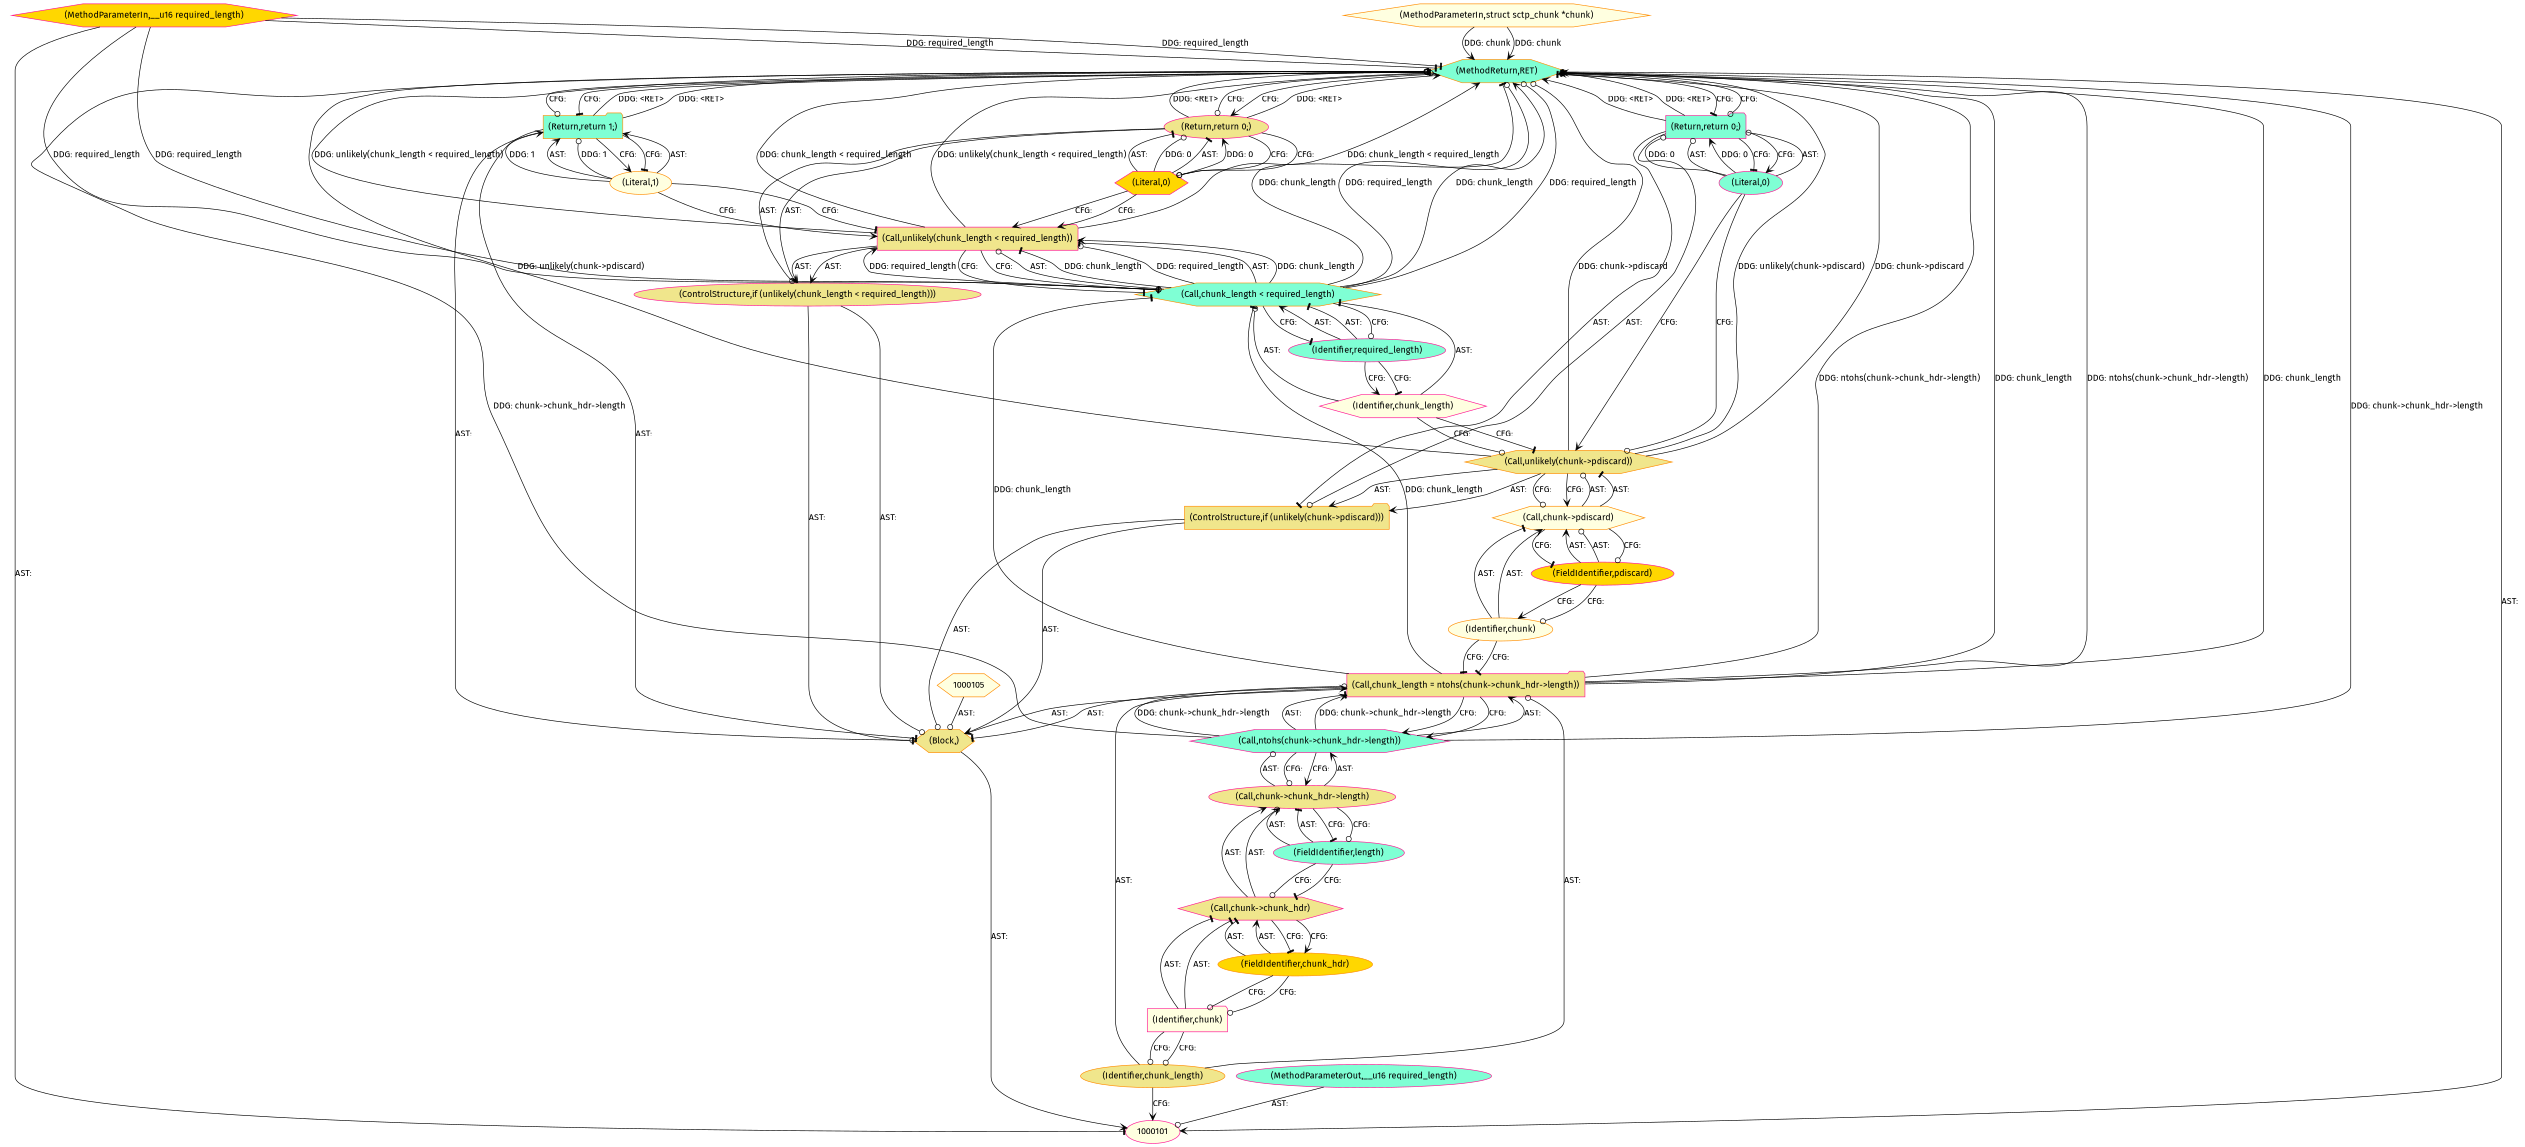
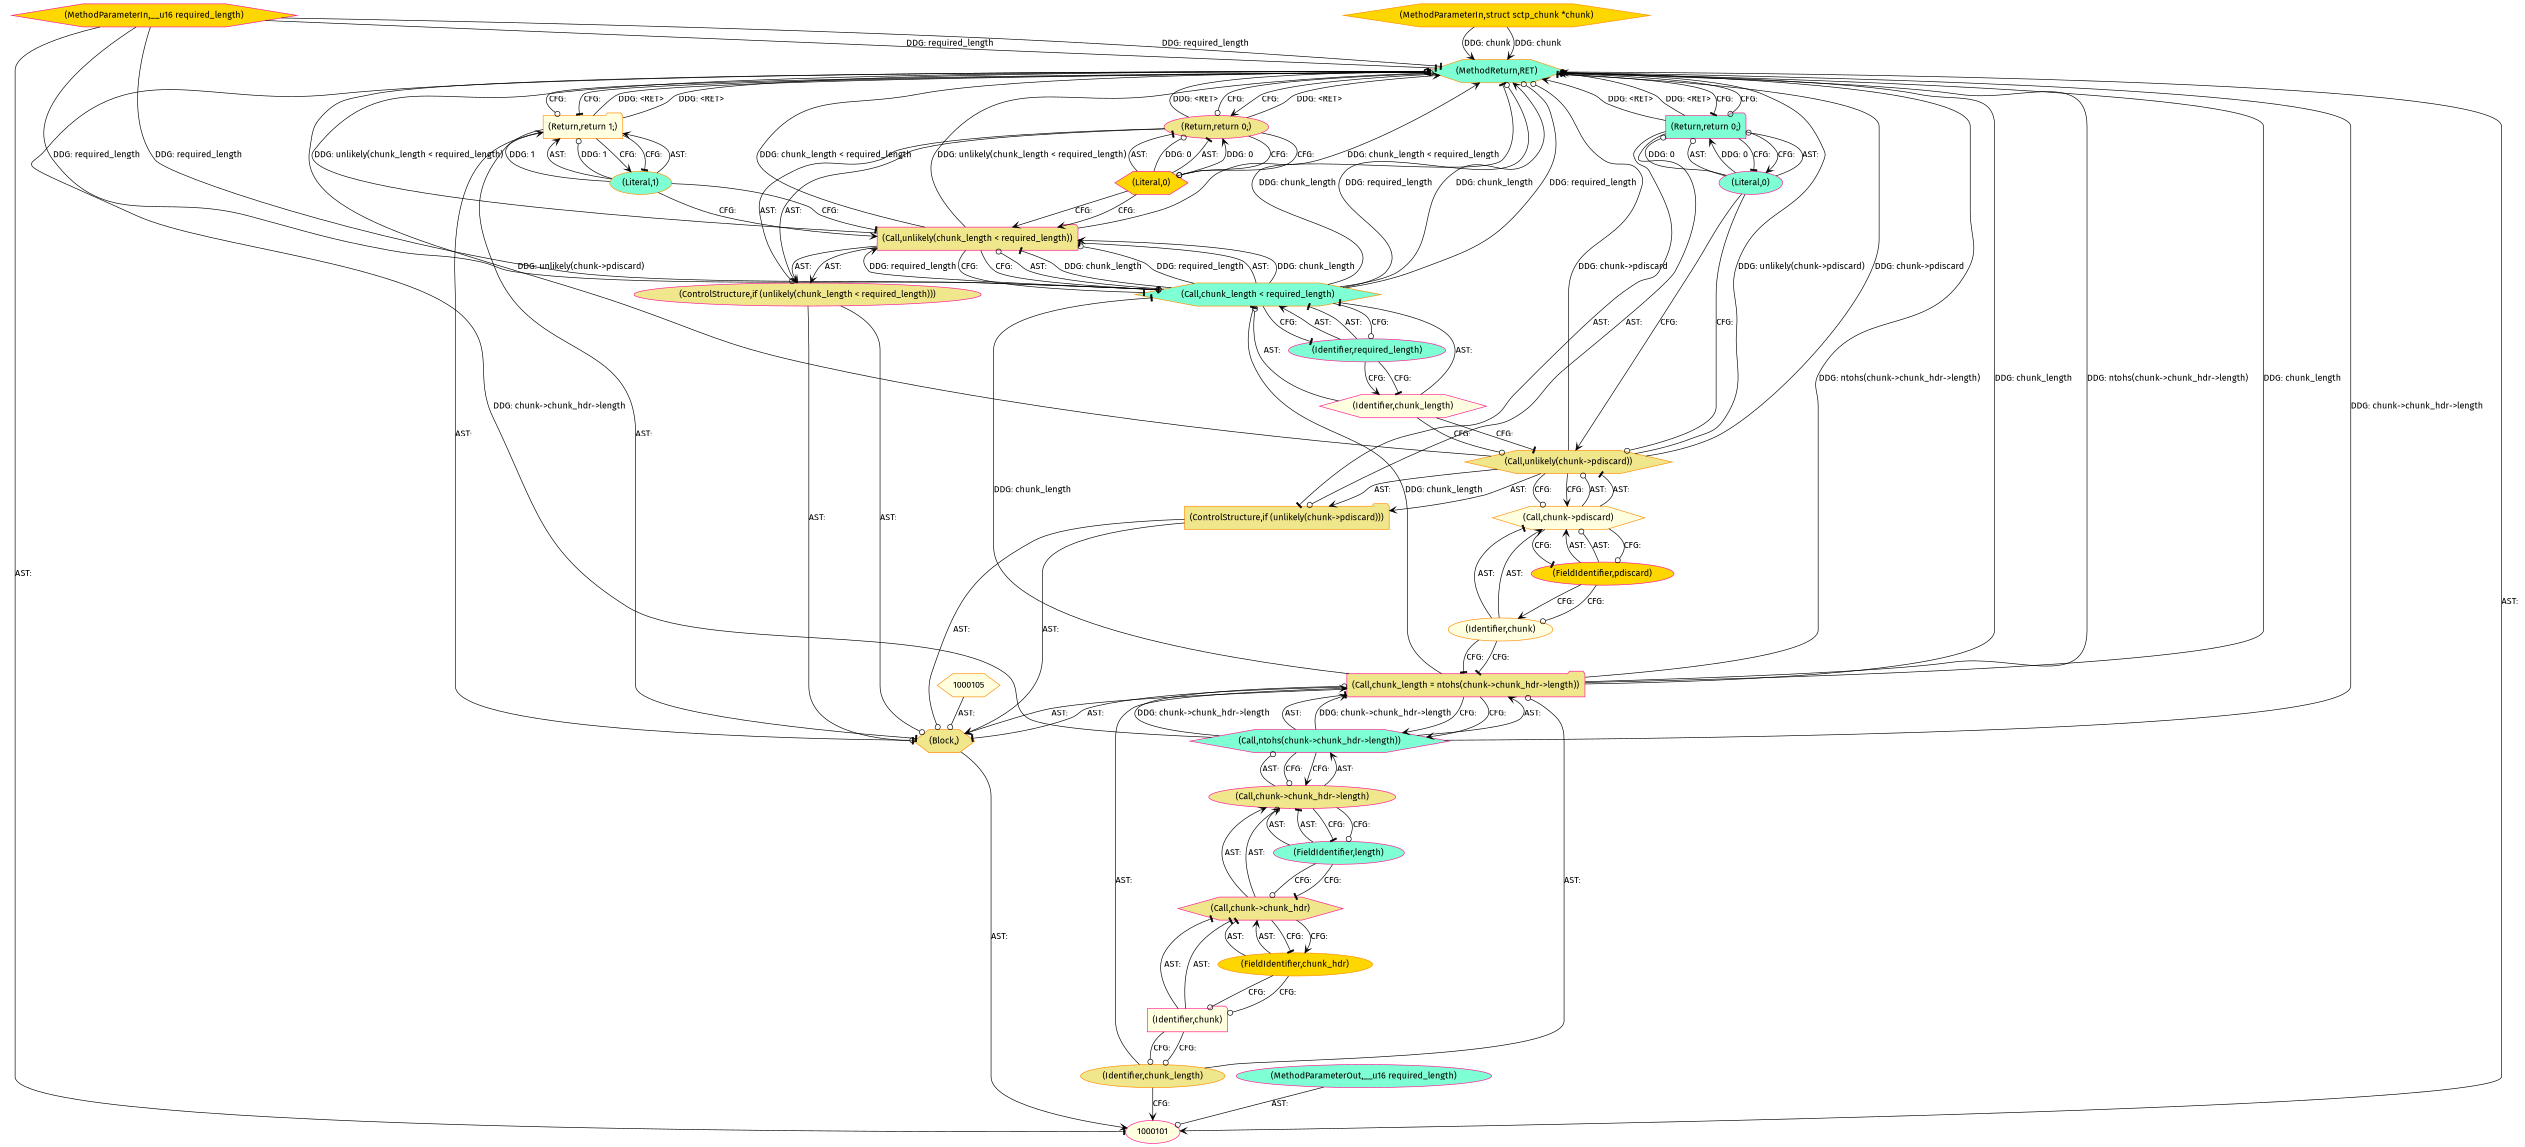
node "(MethodParameterIn,struct sctp_chunk *chunk)": fillcolor lightyellow -> gold
node "(Return,return 1;)": fillcolor aquamarine -> lightyellow
node "(Literal,1)": fillcolor lightyellow -> aquamarine
